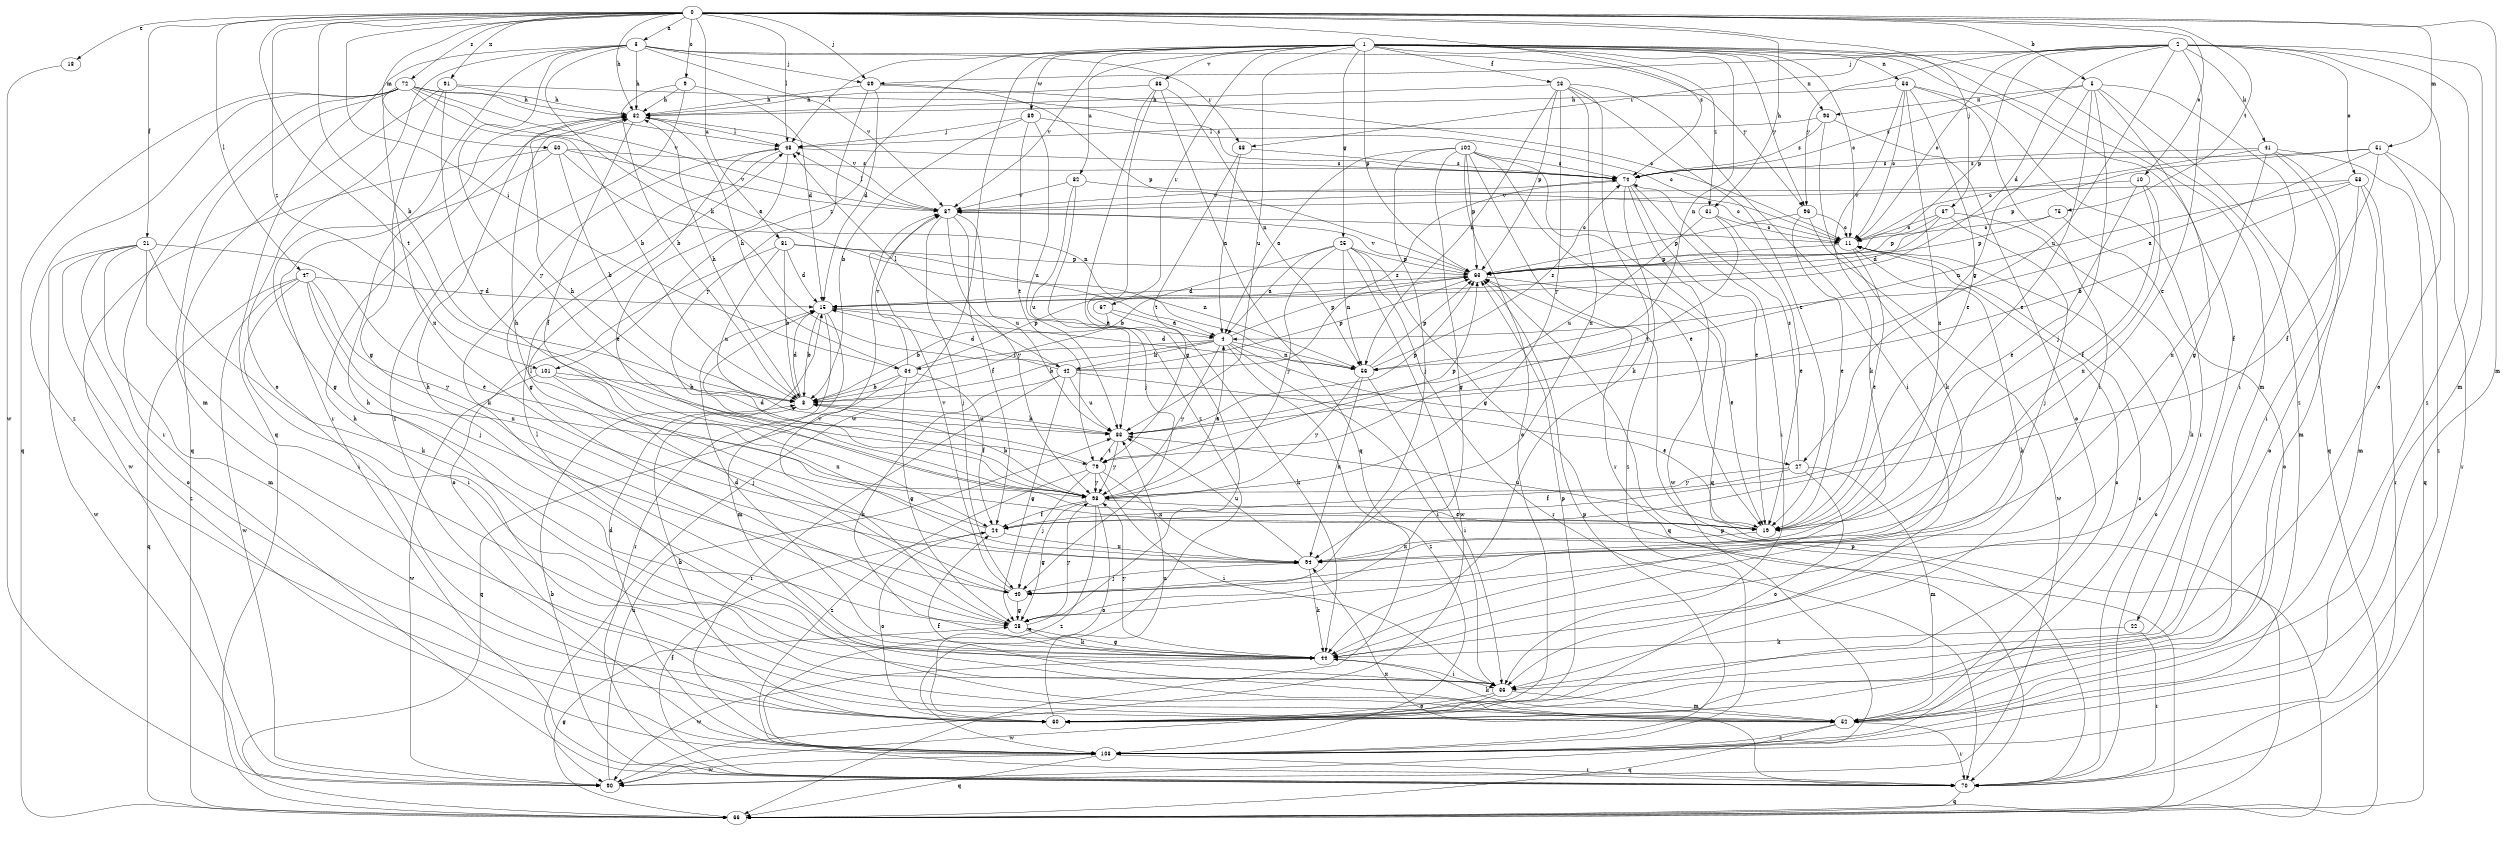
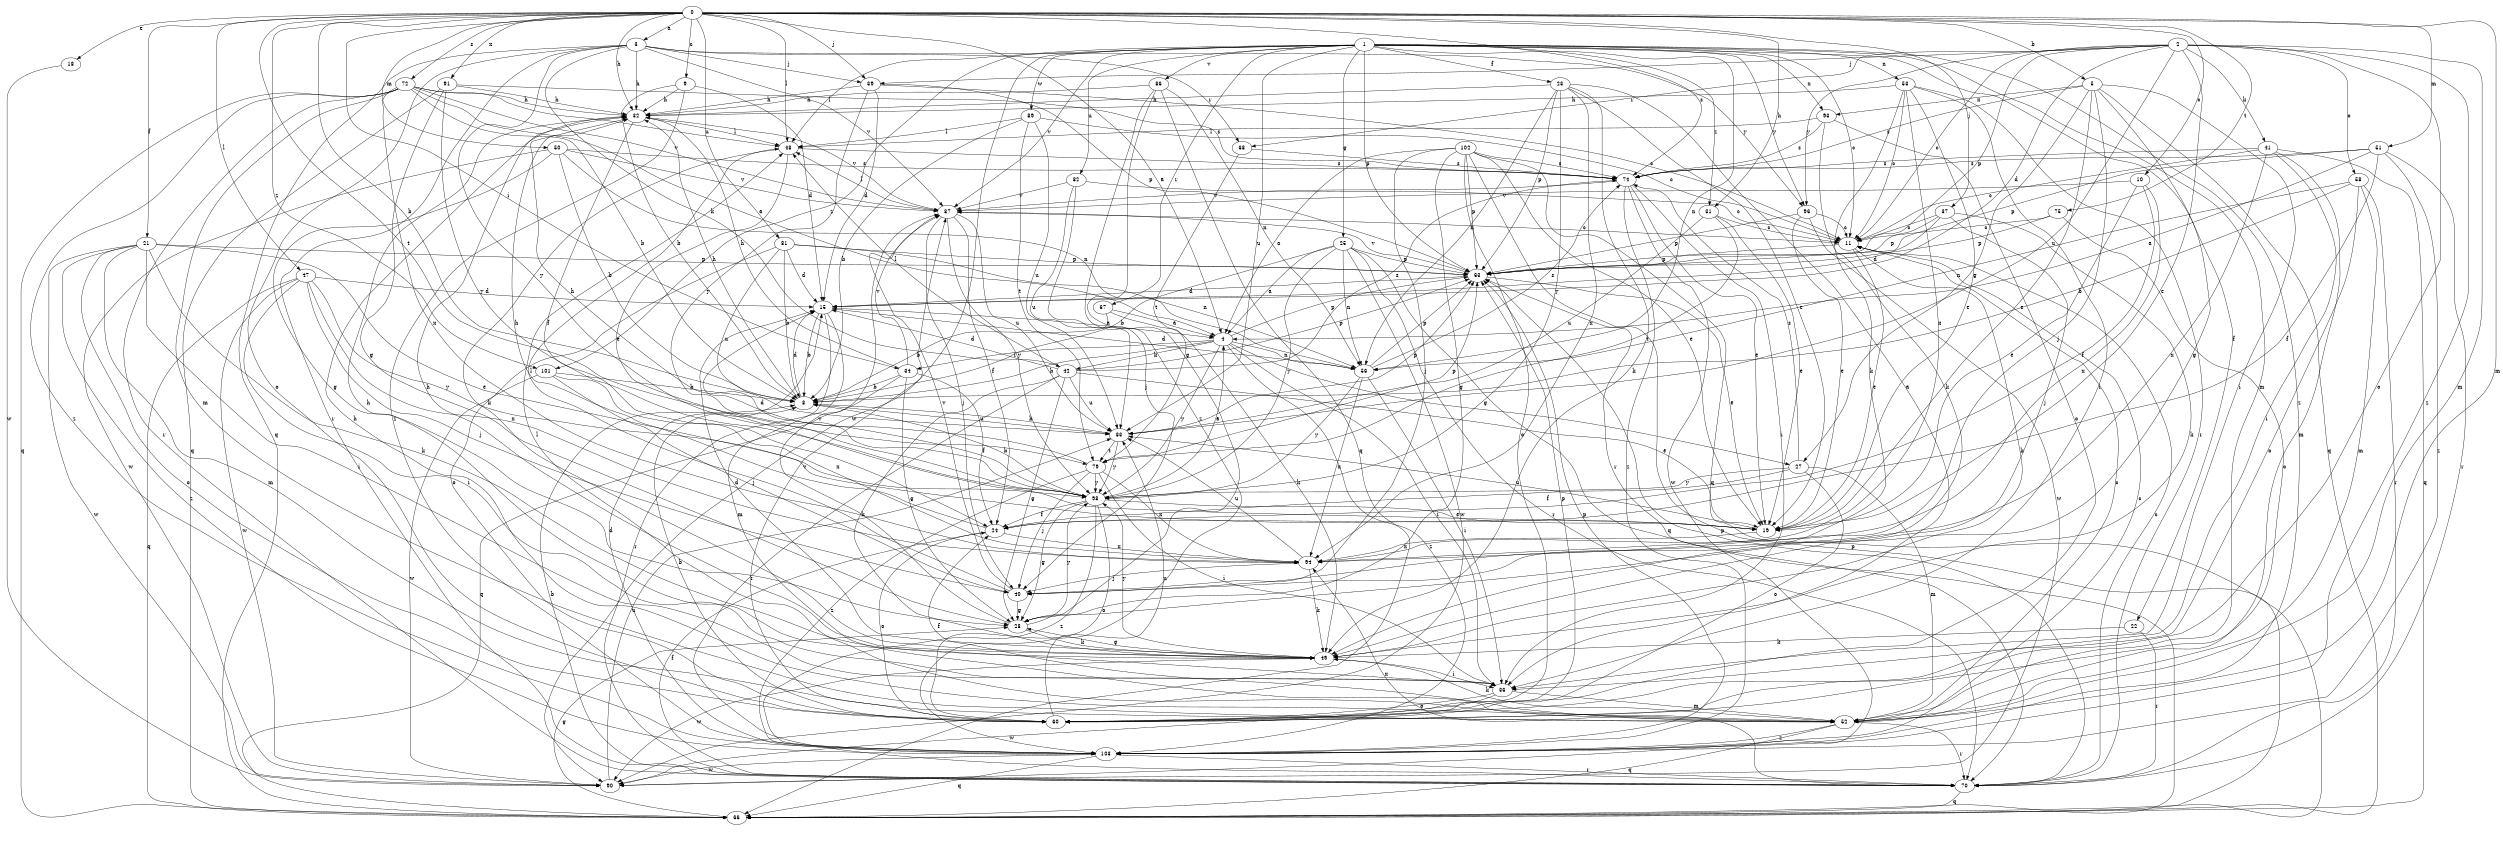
edge "89" -> "48": label "j" -> "l"
edge "58" -> "87": now "60" -> "87"
edge "68" -> "4": now "0" -> "4"
edge "34" -> "63": now "21" -> "63"
edge "23" -> "36": label "i" -> "a"
edge "48" -> "28": removed, label "g"
node "44": label "44" -> "49"
